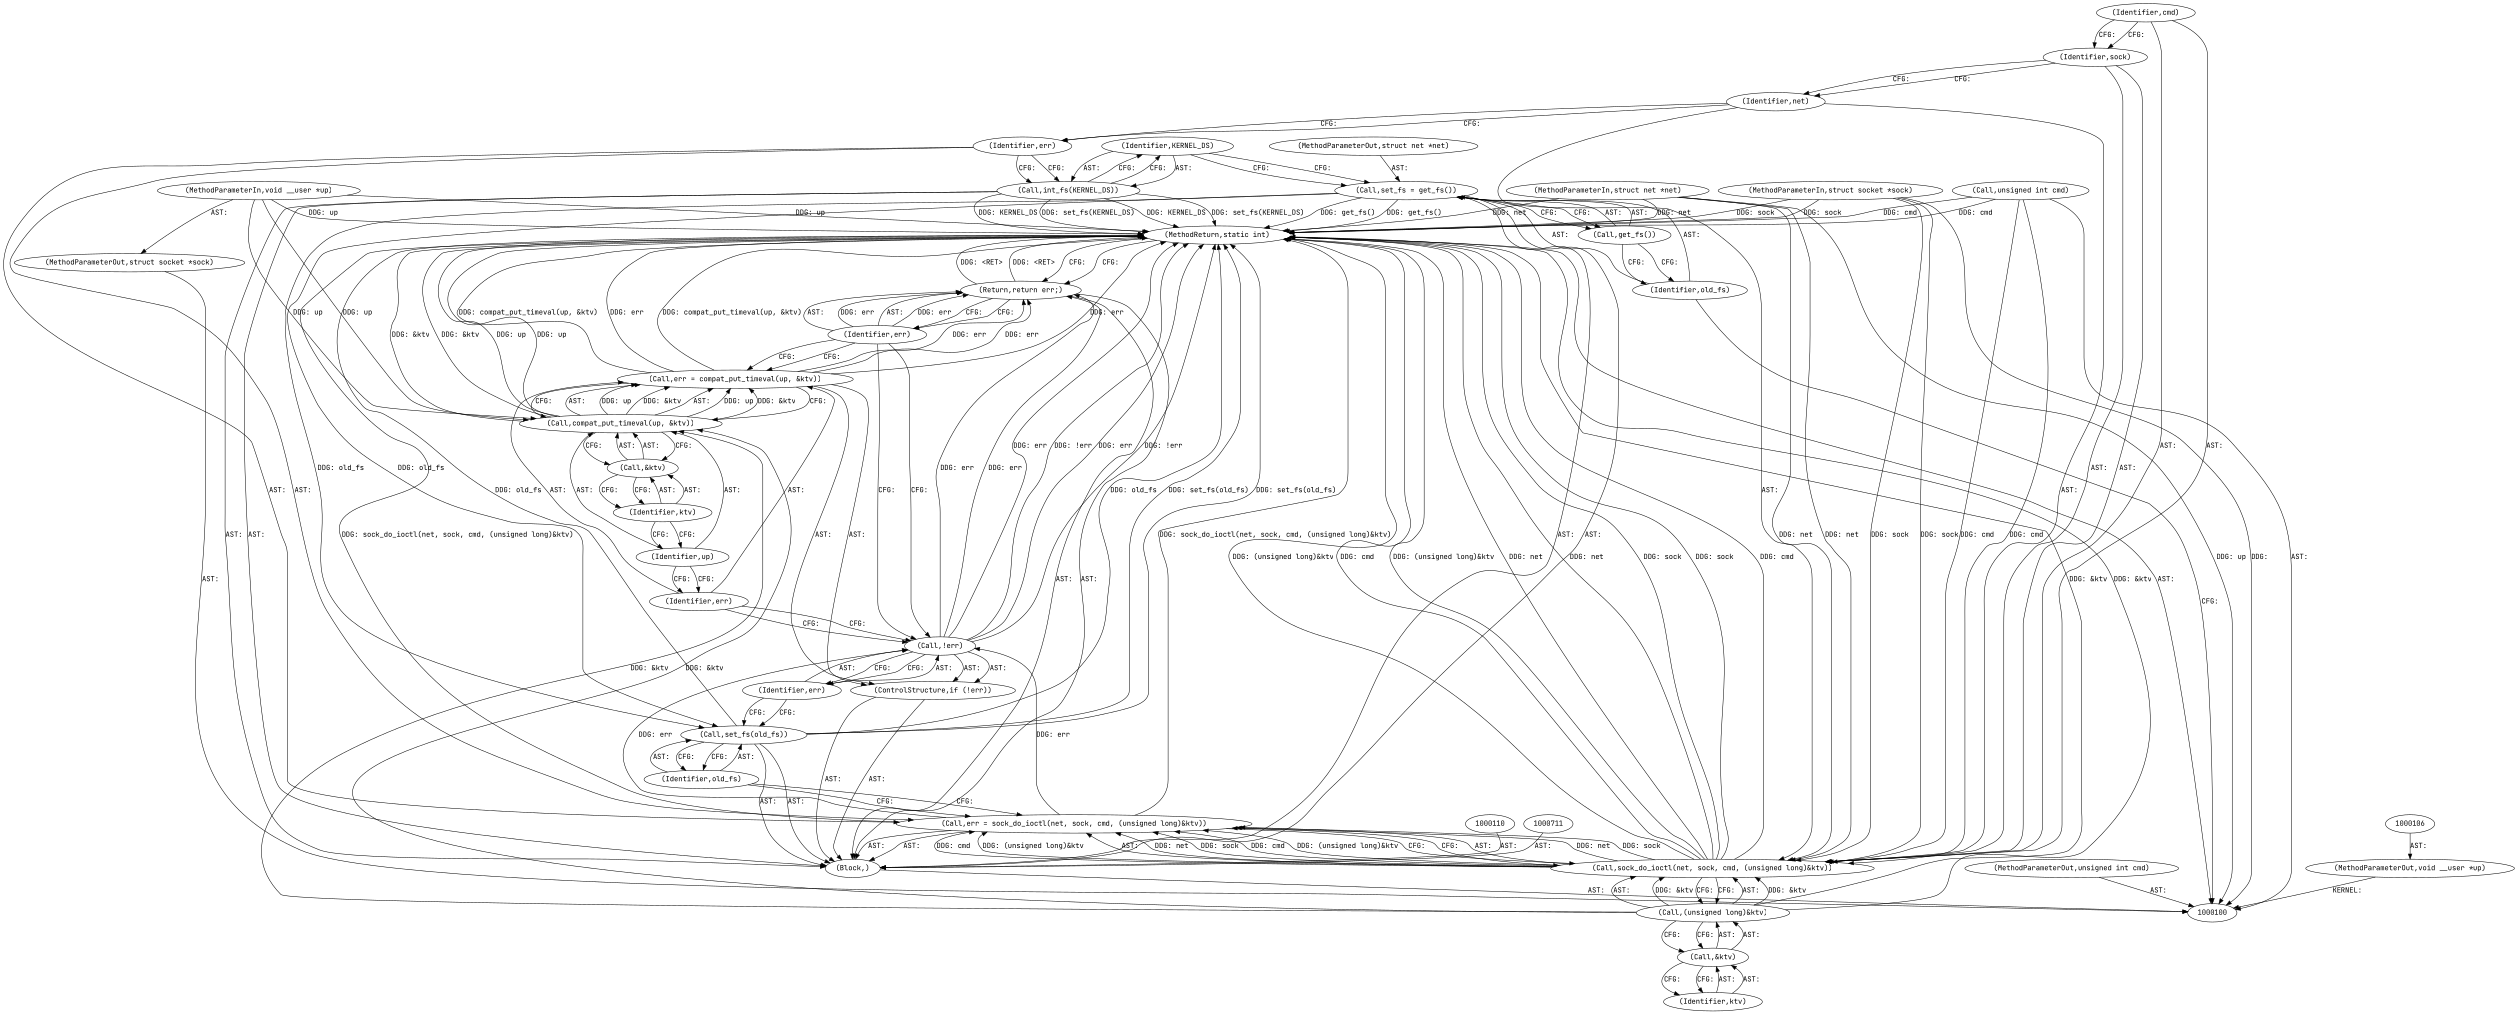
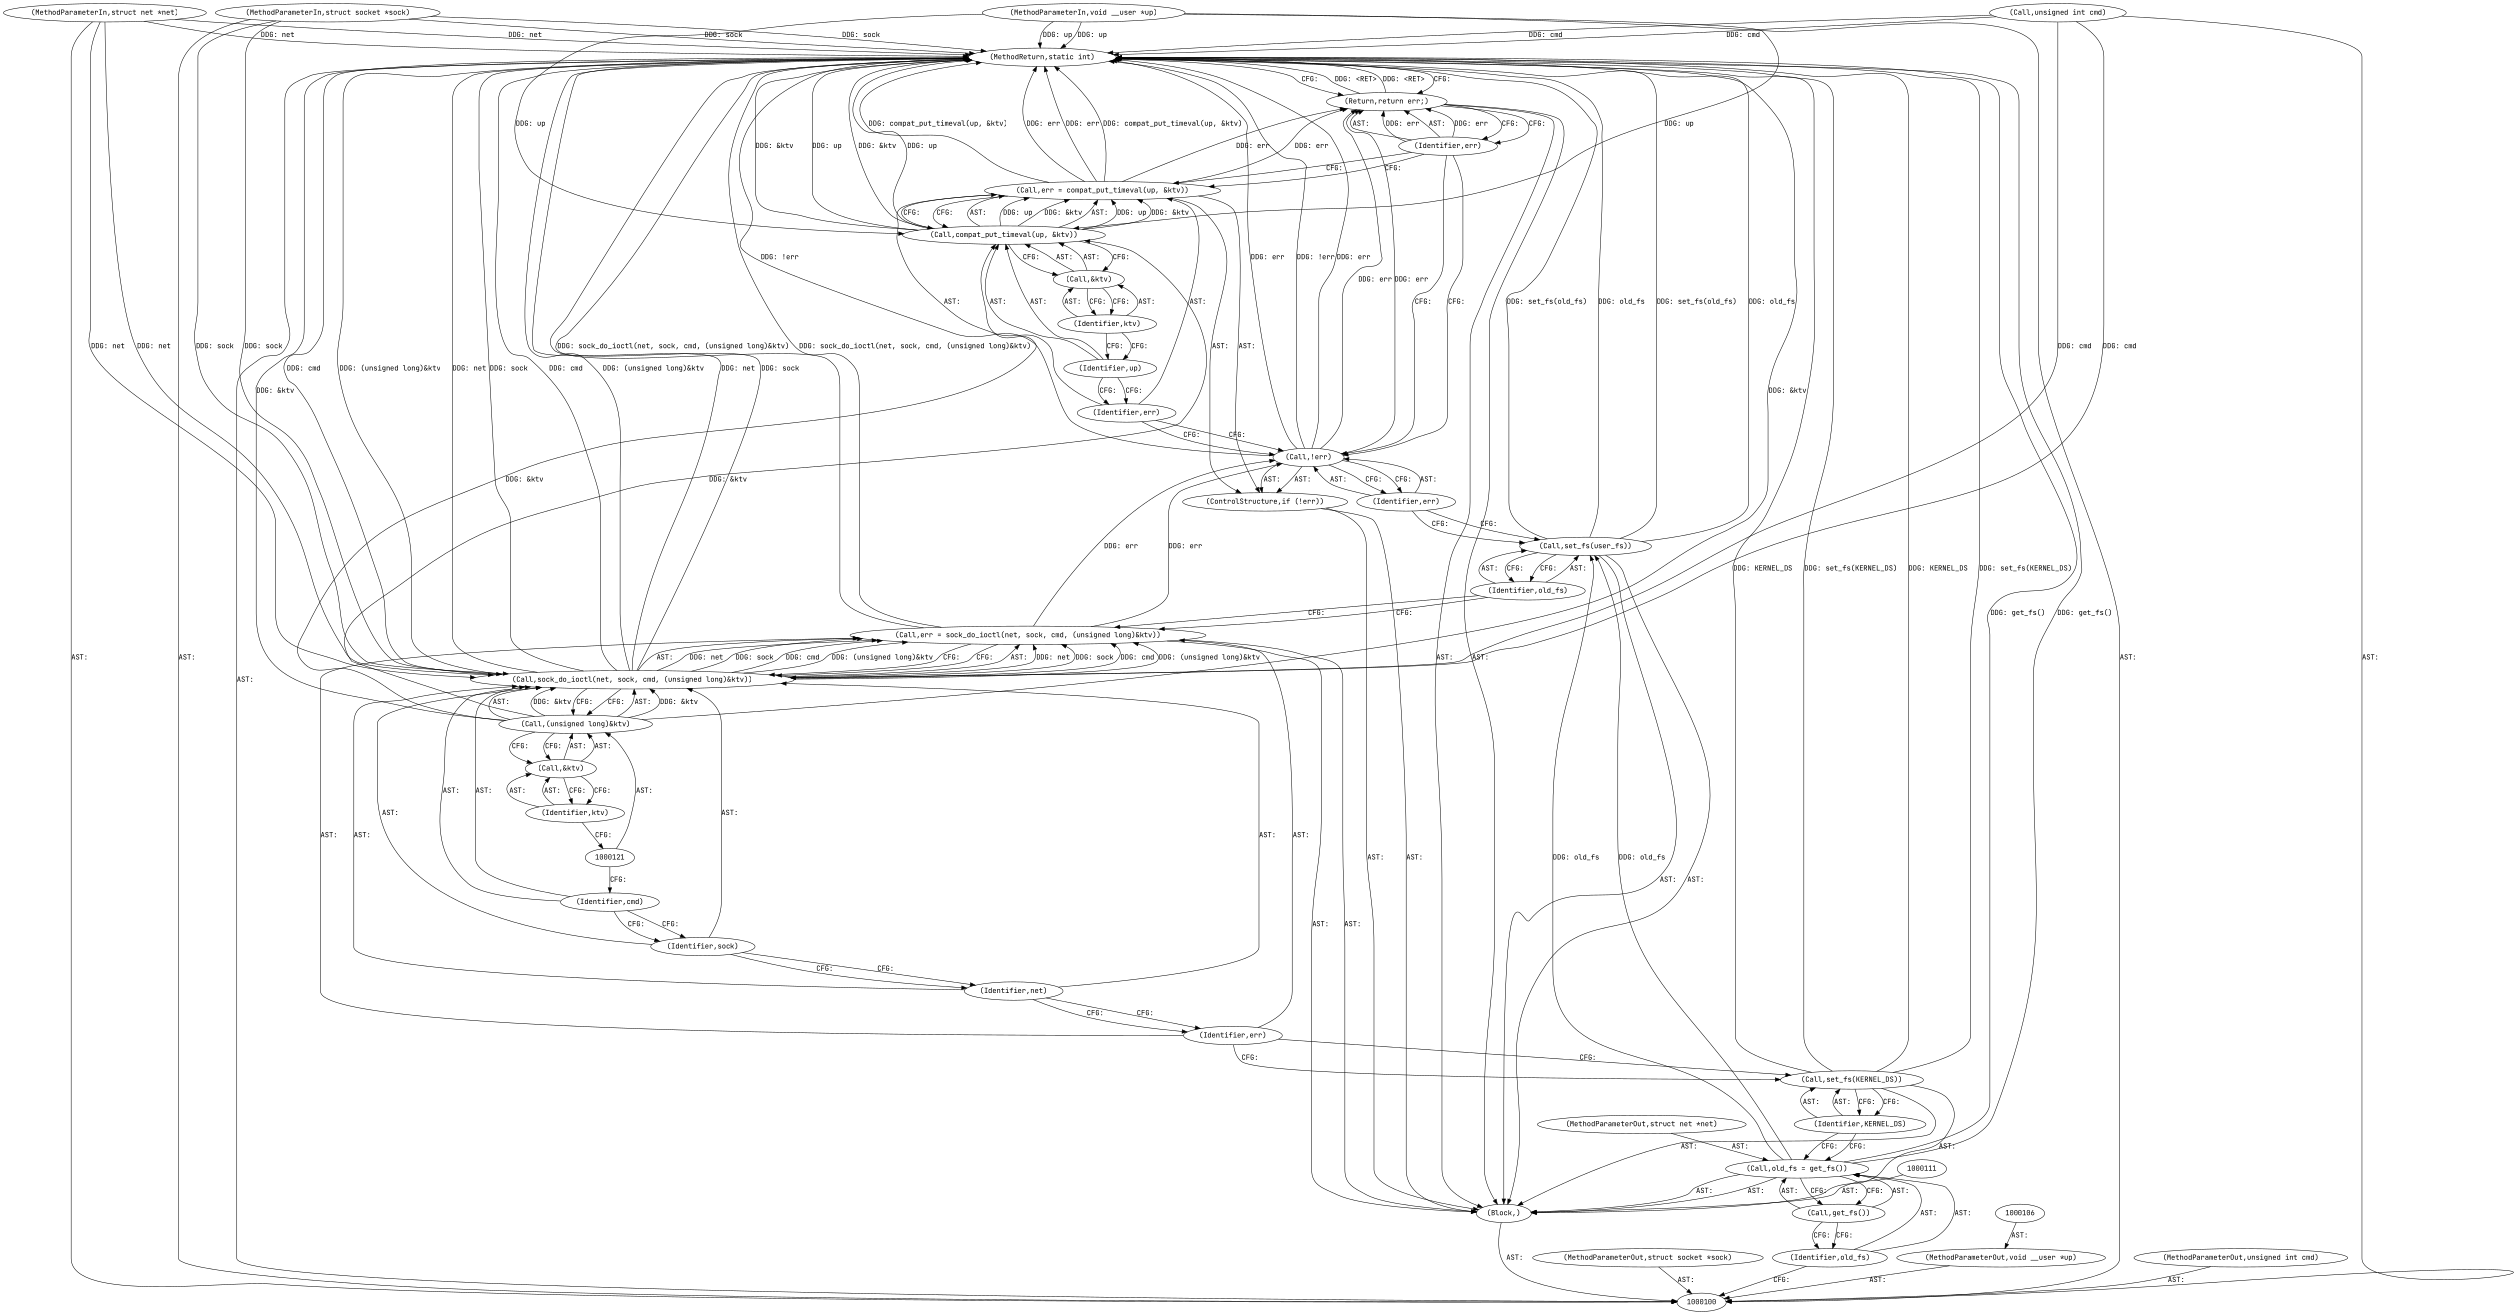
node "(Call,int_fs(KERNEL_DS))": label "(Call,int_fs(KERNEL_DS))" -> "(Call,set_fs(KERNEL_DS))"
node "(Call,set_fs = get_fs())": label "(Call,set_fs = get_fs())" -> "(Call,old_fs = get_fs())"
edge "(MethodParameterIn,void __user *up)" -> "(MethodParameterOut,struct socket *sock)": now "(MethodParameterIn,void __user *up)" -> "1000100"
edge "(MethodParameterIn,struct net *net)" -> "1000100": label "DDG: up" -> "AST: "
edge "(MethodParameterIn,struct socket *sock)" -> "1000100": label "DDG: " -> "AST: "
node "(Call,set_fs(old_fs))": label "(Call,set_fs(old_fs))" -> "(Call,set_fs(user_fs))"
node "1000110": removed
node "1000711": label "1000711" -> "1000111"
node "1000121": added
edge "(MethodParameterOut,void __user *up)" -> "1000100": label "KERNEL: " -> "AST: "
